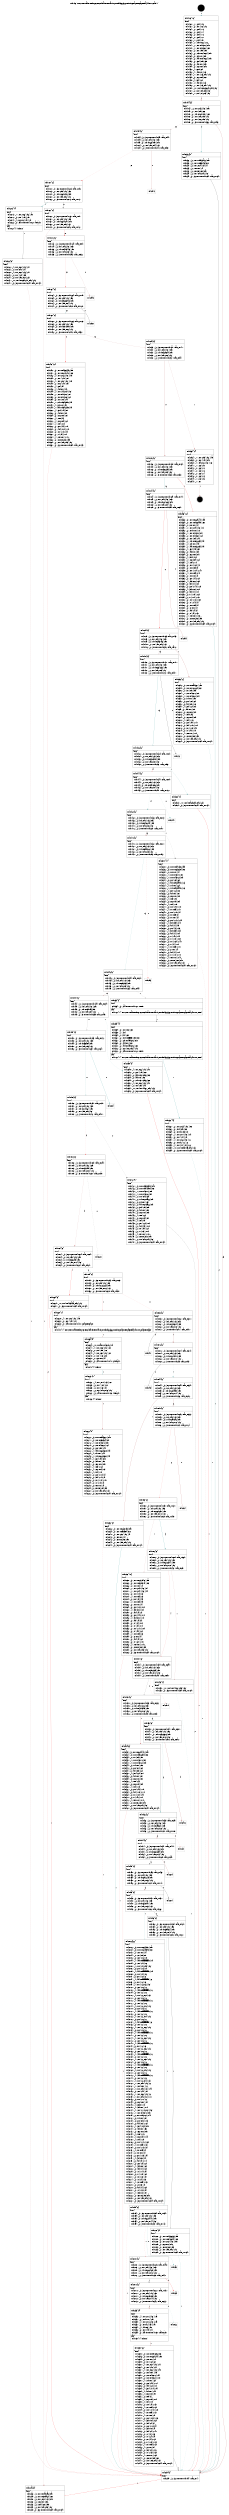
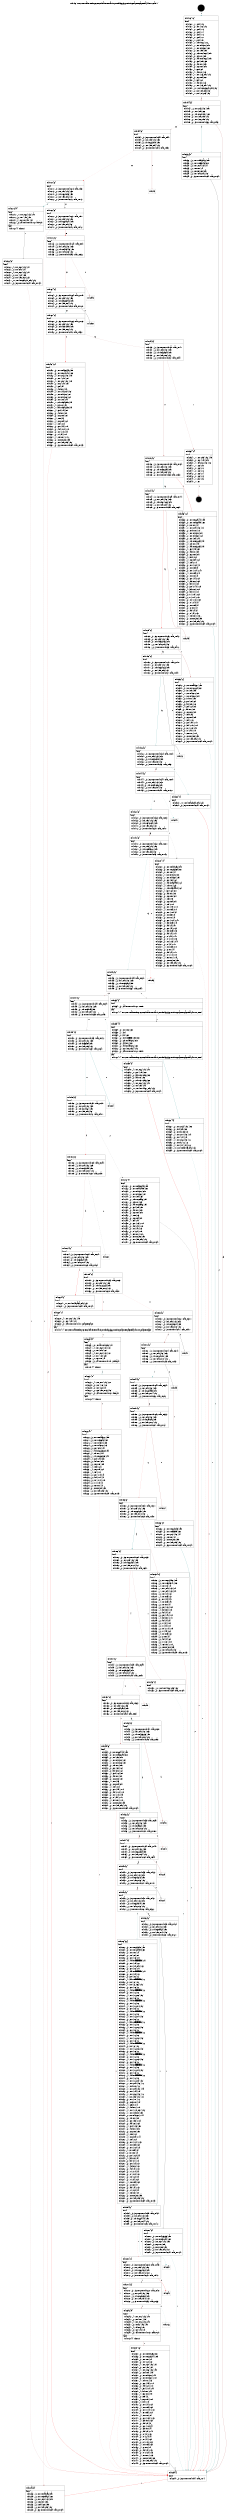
edge "0x401e94 [28]" -> "0x402236 [30]": now "0x40292f" -> "0x402236 [30]"
